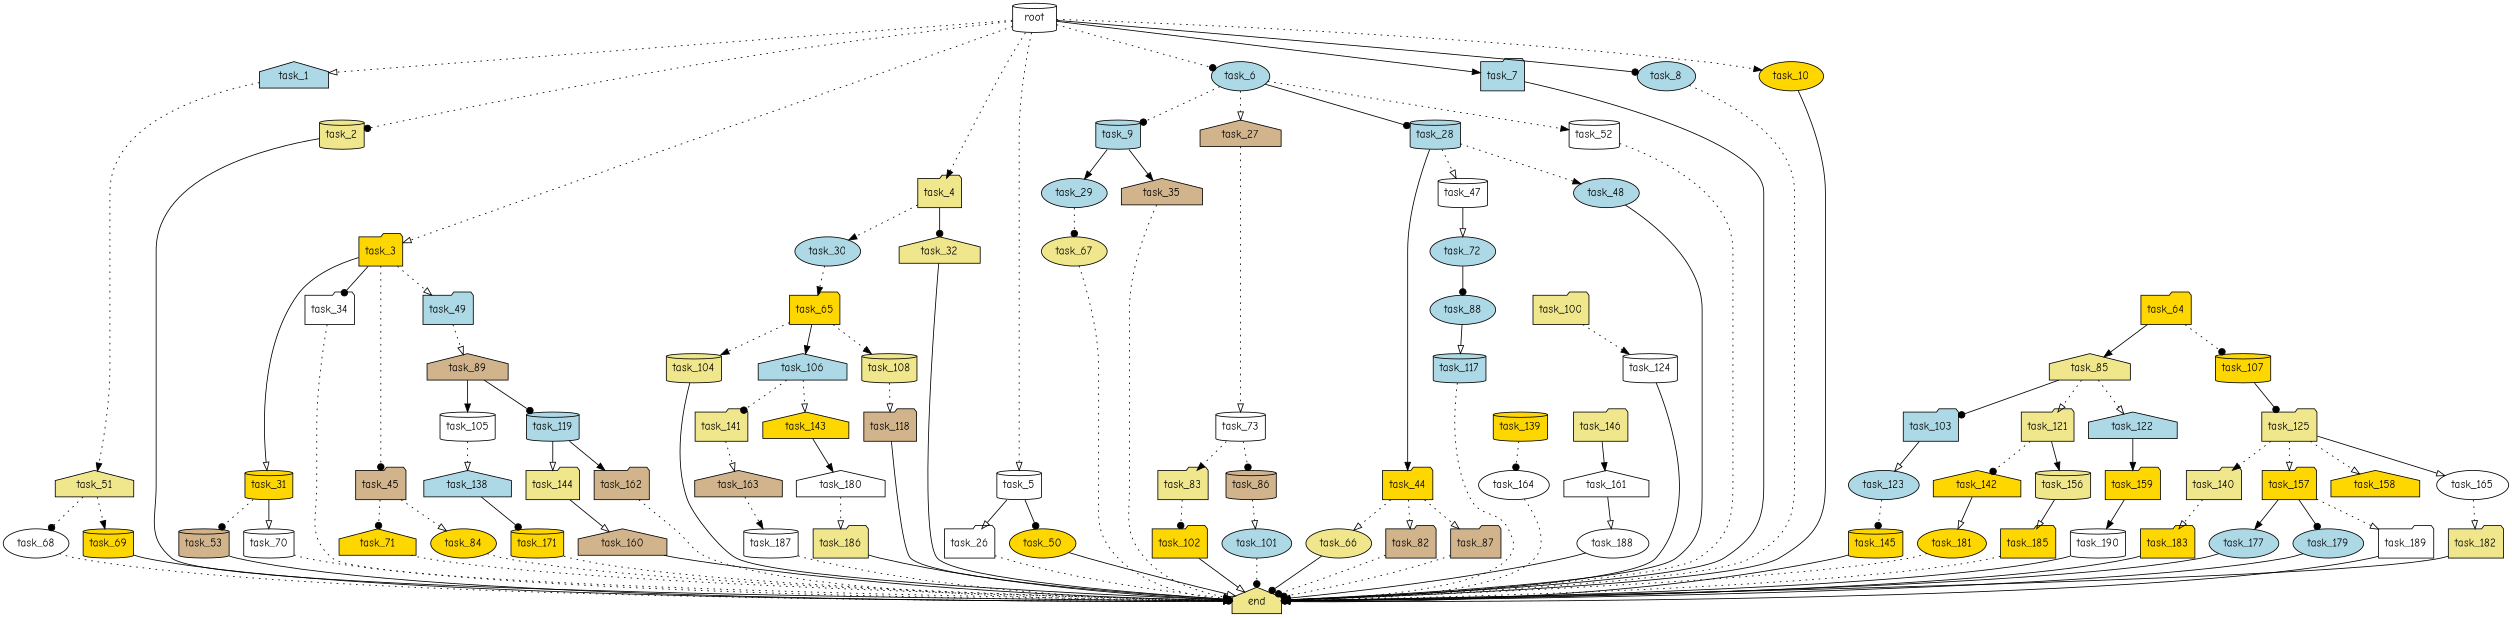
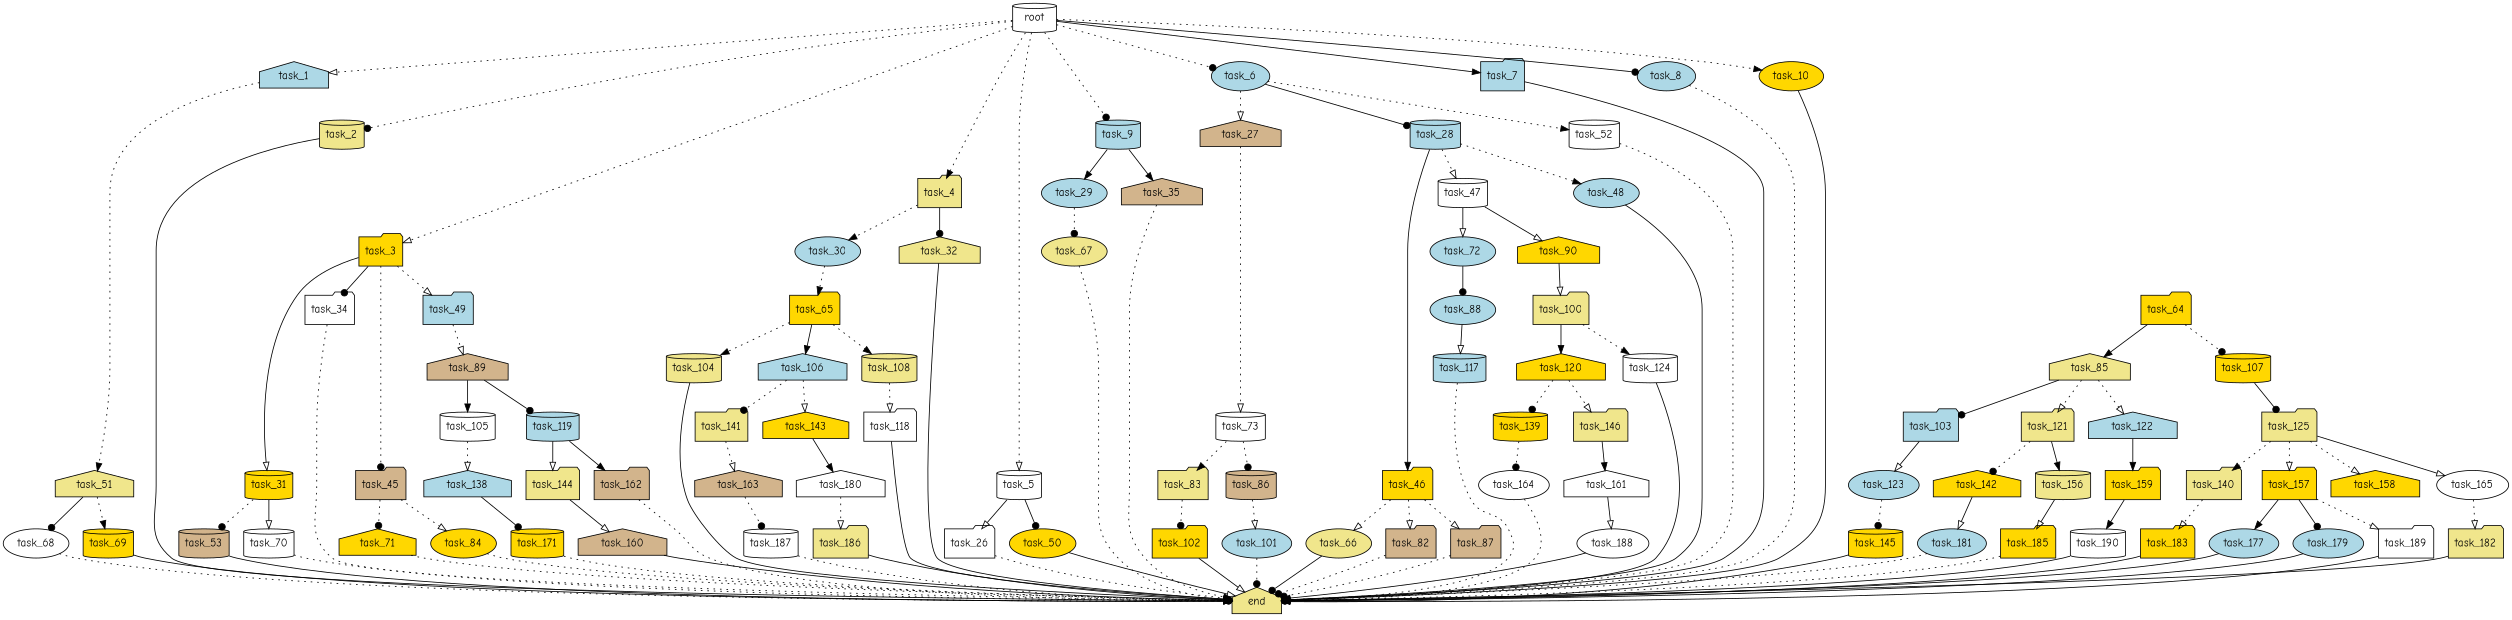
edge "task_6" -> "task_9": now "root" -> "task_9"
node "task_90": added
node "task_120": added
node "task_118": fillcolor tan -> white
node "task_44": label "task_44" -> "task_46"
edge "task_163" -> "task_187": arrowhead normal -> dot
edge "task_51" -> "task_68": style dotted -> solid
node "task_181": fillcolor gold -> lightblue
